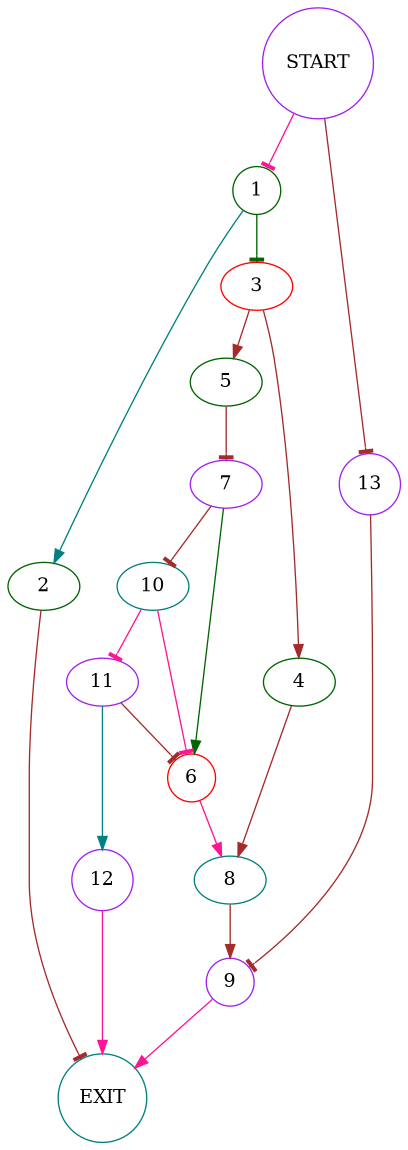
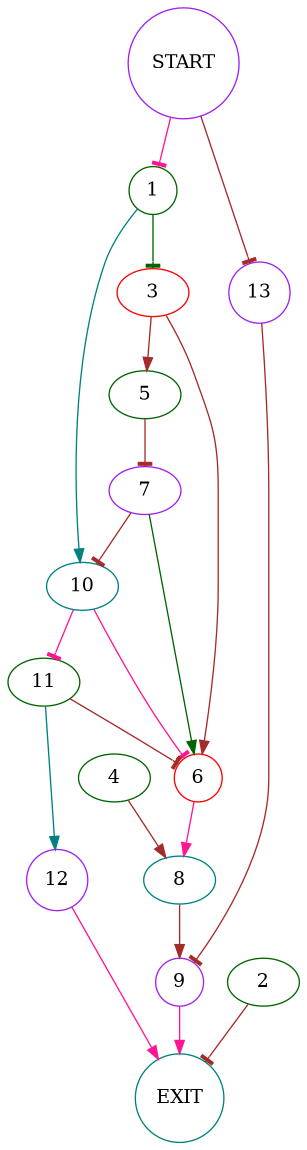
edge "1" -> "2": now "1" -> "10"
edge "3" -> "4": now "3" -> "6"
node "11": color purple -> darkgreen
